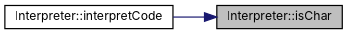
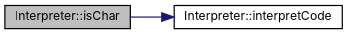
edge "Interpreter::interpretCode" -> "Interpreter::isChar": reversed
